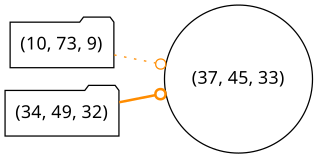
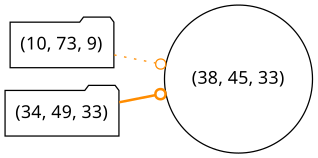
node "(37, 45, 33)": label "(37, 45, 33)" -> "(38, 45, 33)"
node "(34, 49, 32)": label "(34, 49, 32)" -> "(34, 49, 33)"
